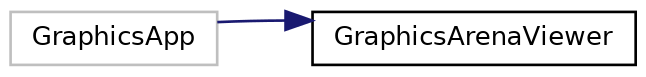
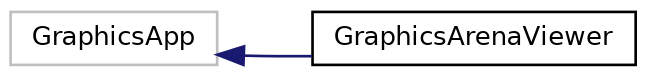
edge "GraphicsApp" -> "GraphicsArenaViewer": reversed
